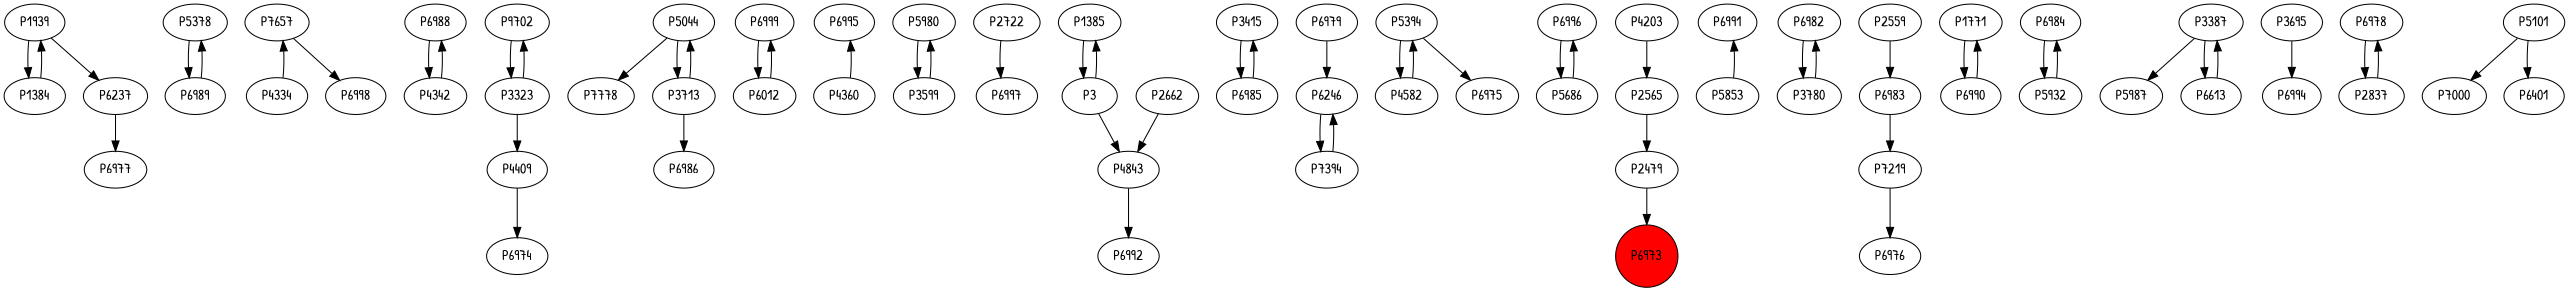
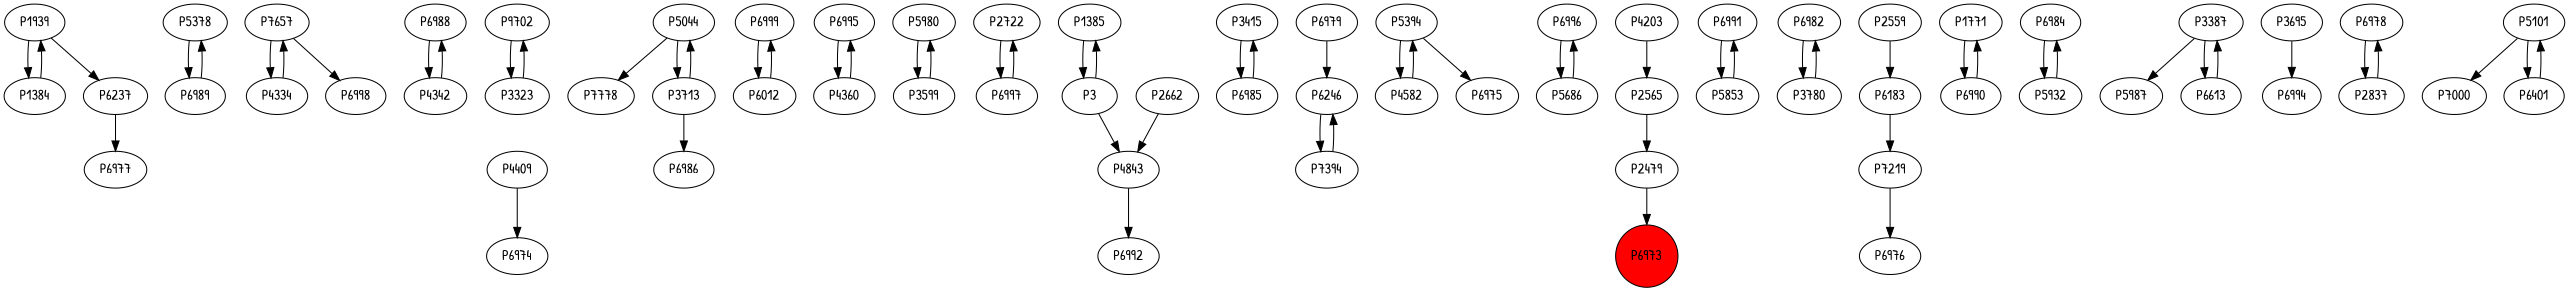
edge "P7657" -> "P4334": added
edge "P6995" -> "P4360": added
edge "P6991" -> "P5853": added
edge "P6997" -> "P2722": added
edge "P6401" -> "P5101": added
node "P6983": label "P6983" -> "P6183"
edge "P3323" -> "P4409": removed
